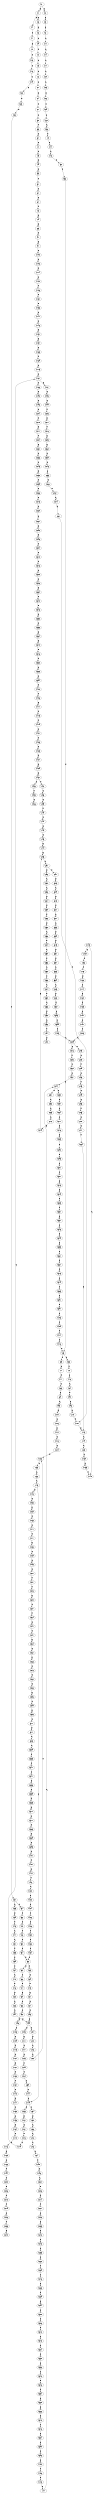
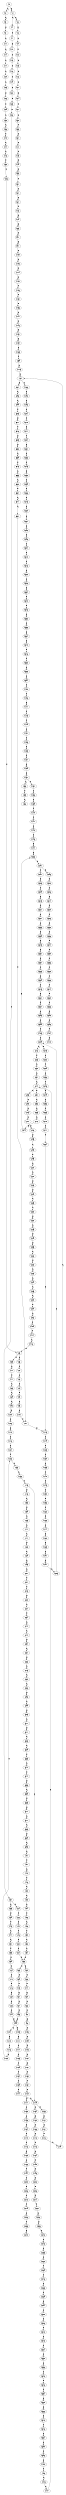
edge "S145" -> "S140": reversed
